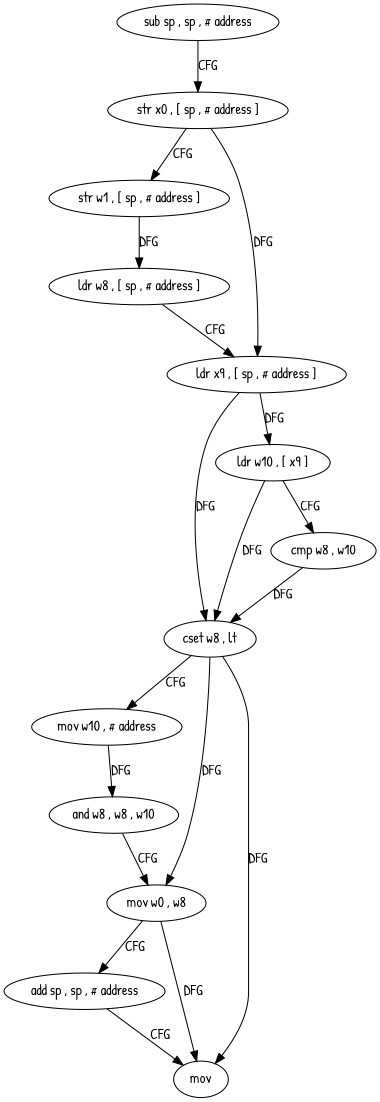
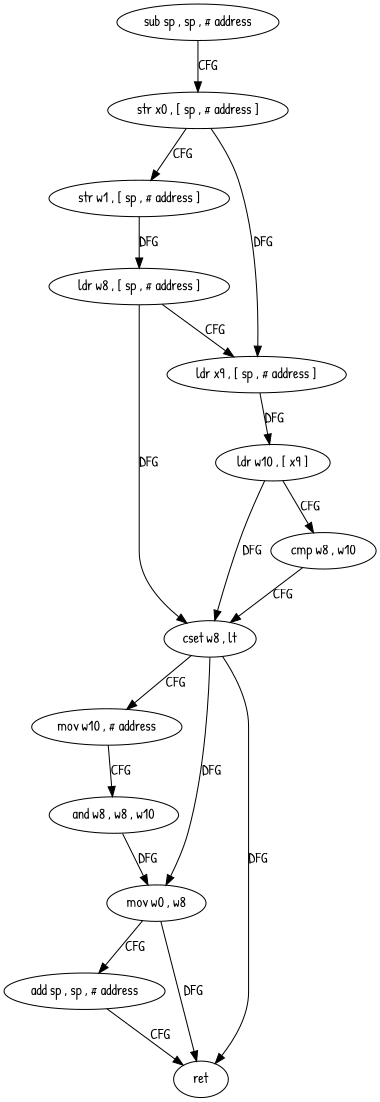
edge "ldr x9 , [ sp , # address ]" -> "cset w8 , lt": now "ldr w8 , [ sp , # address ]" -> "cset w8 , lt"
edge "cmp w8 , w10" -> "cset w8 , lt": label "DFG" -> "CFG"
edge "mov w10 , # address" -> "and w8 , w8 , w10": label "DFG" -> "CFG"
edge "and w8 , w8 , w10" -> "mov w0 , w8": label "CFG" -> "DFG"
node "mov": label "mov" -> "ret"
